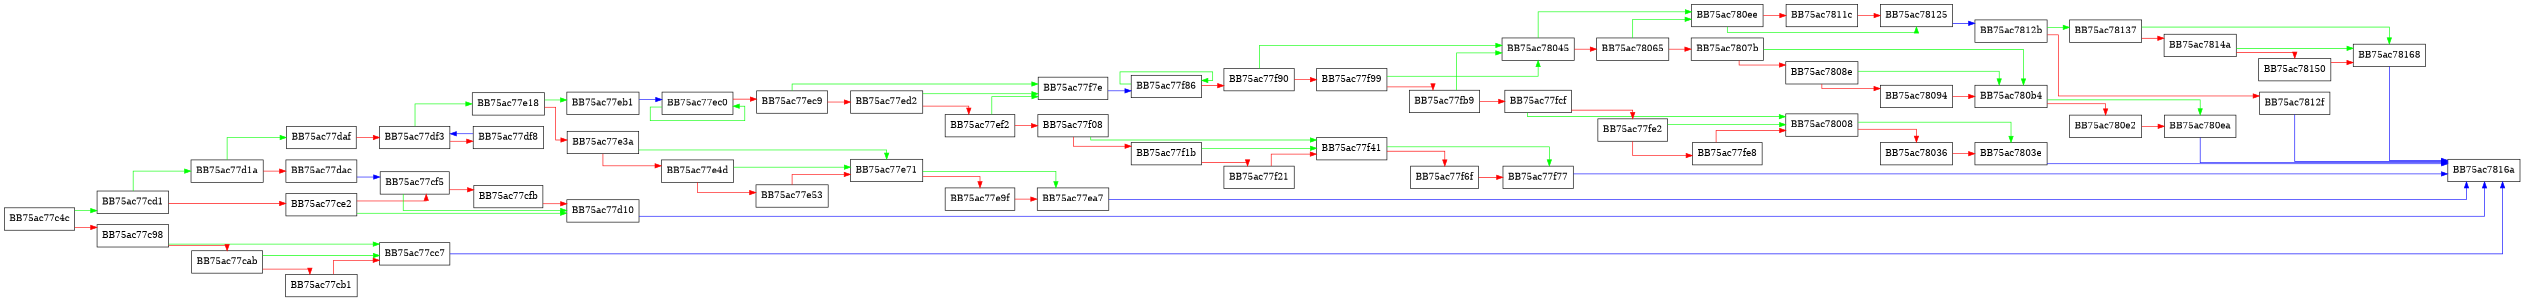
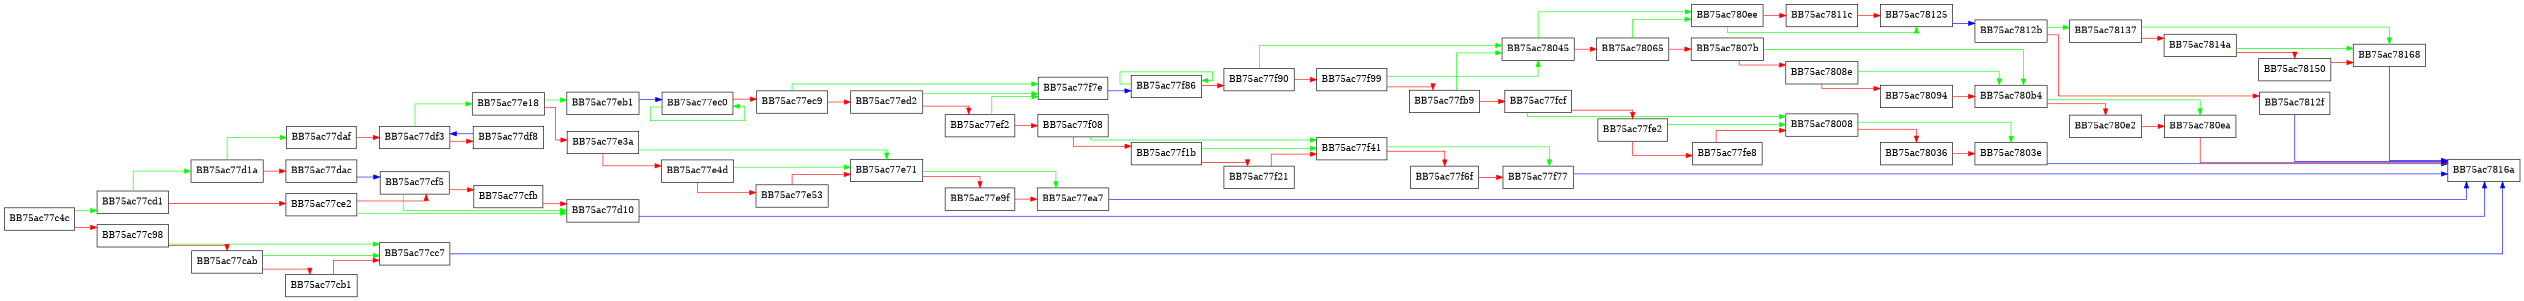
edge "BB75ac780ea" -> "BB75ac7816a": color blue -> red
